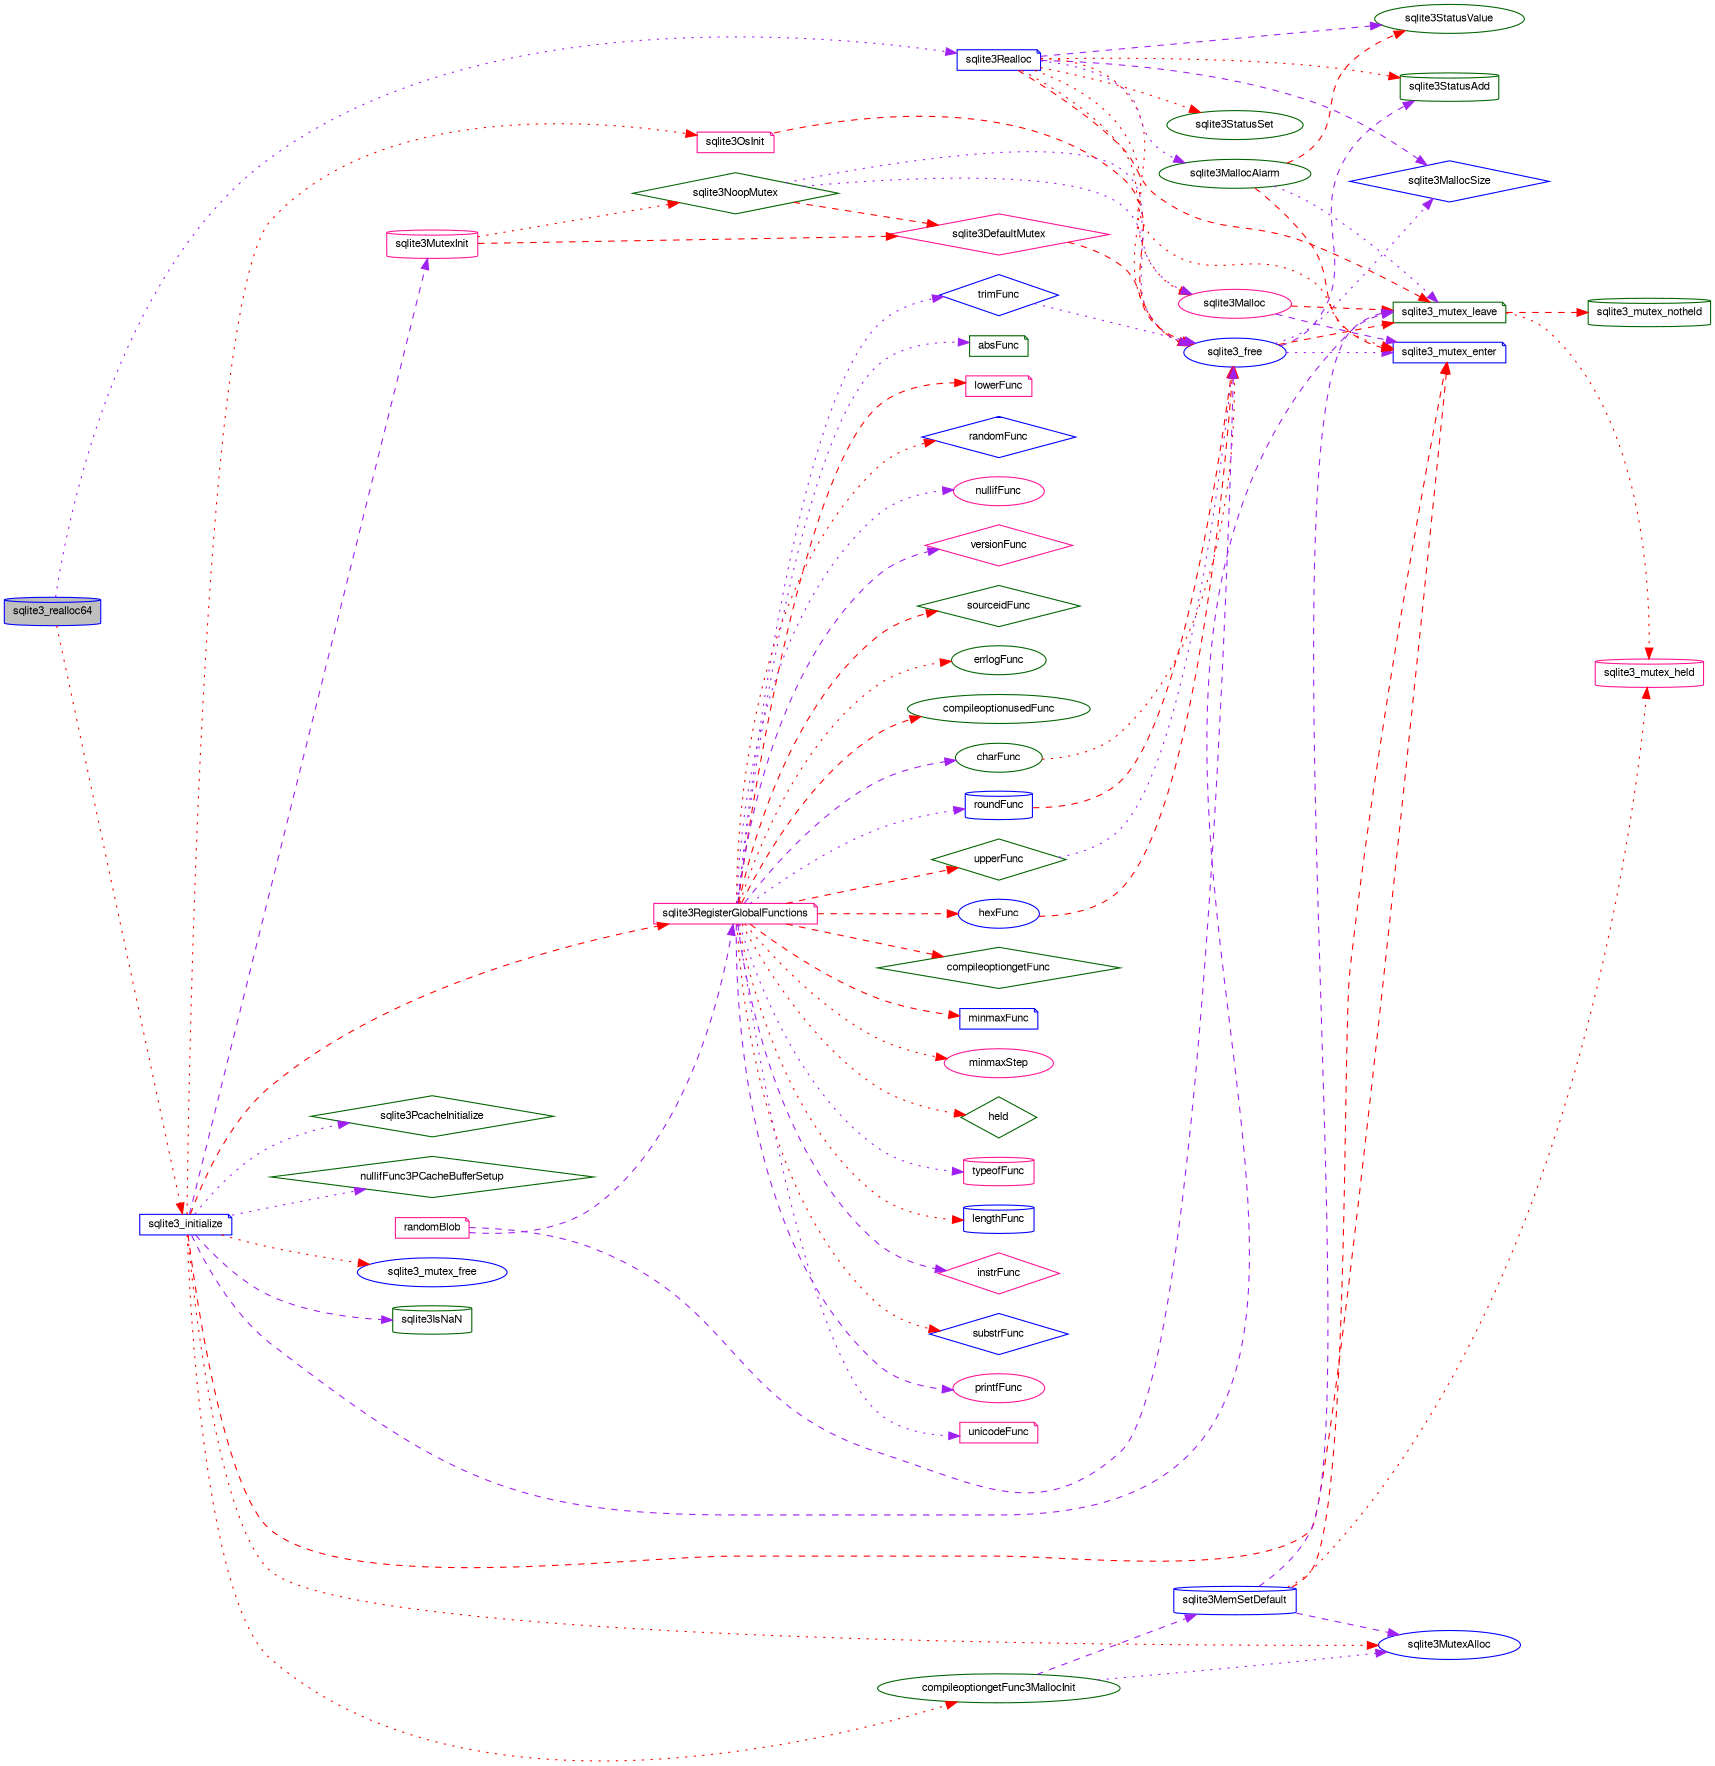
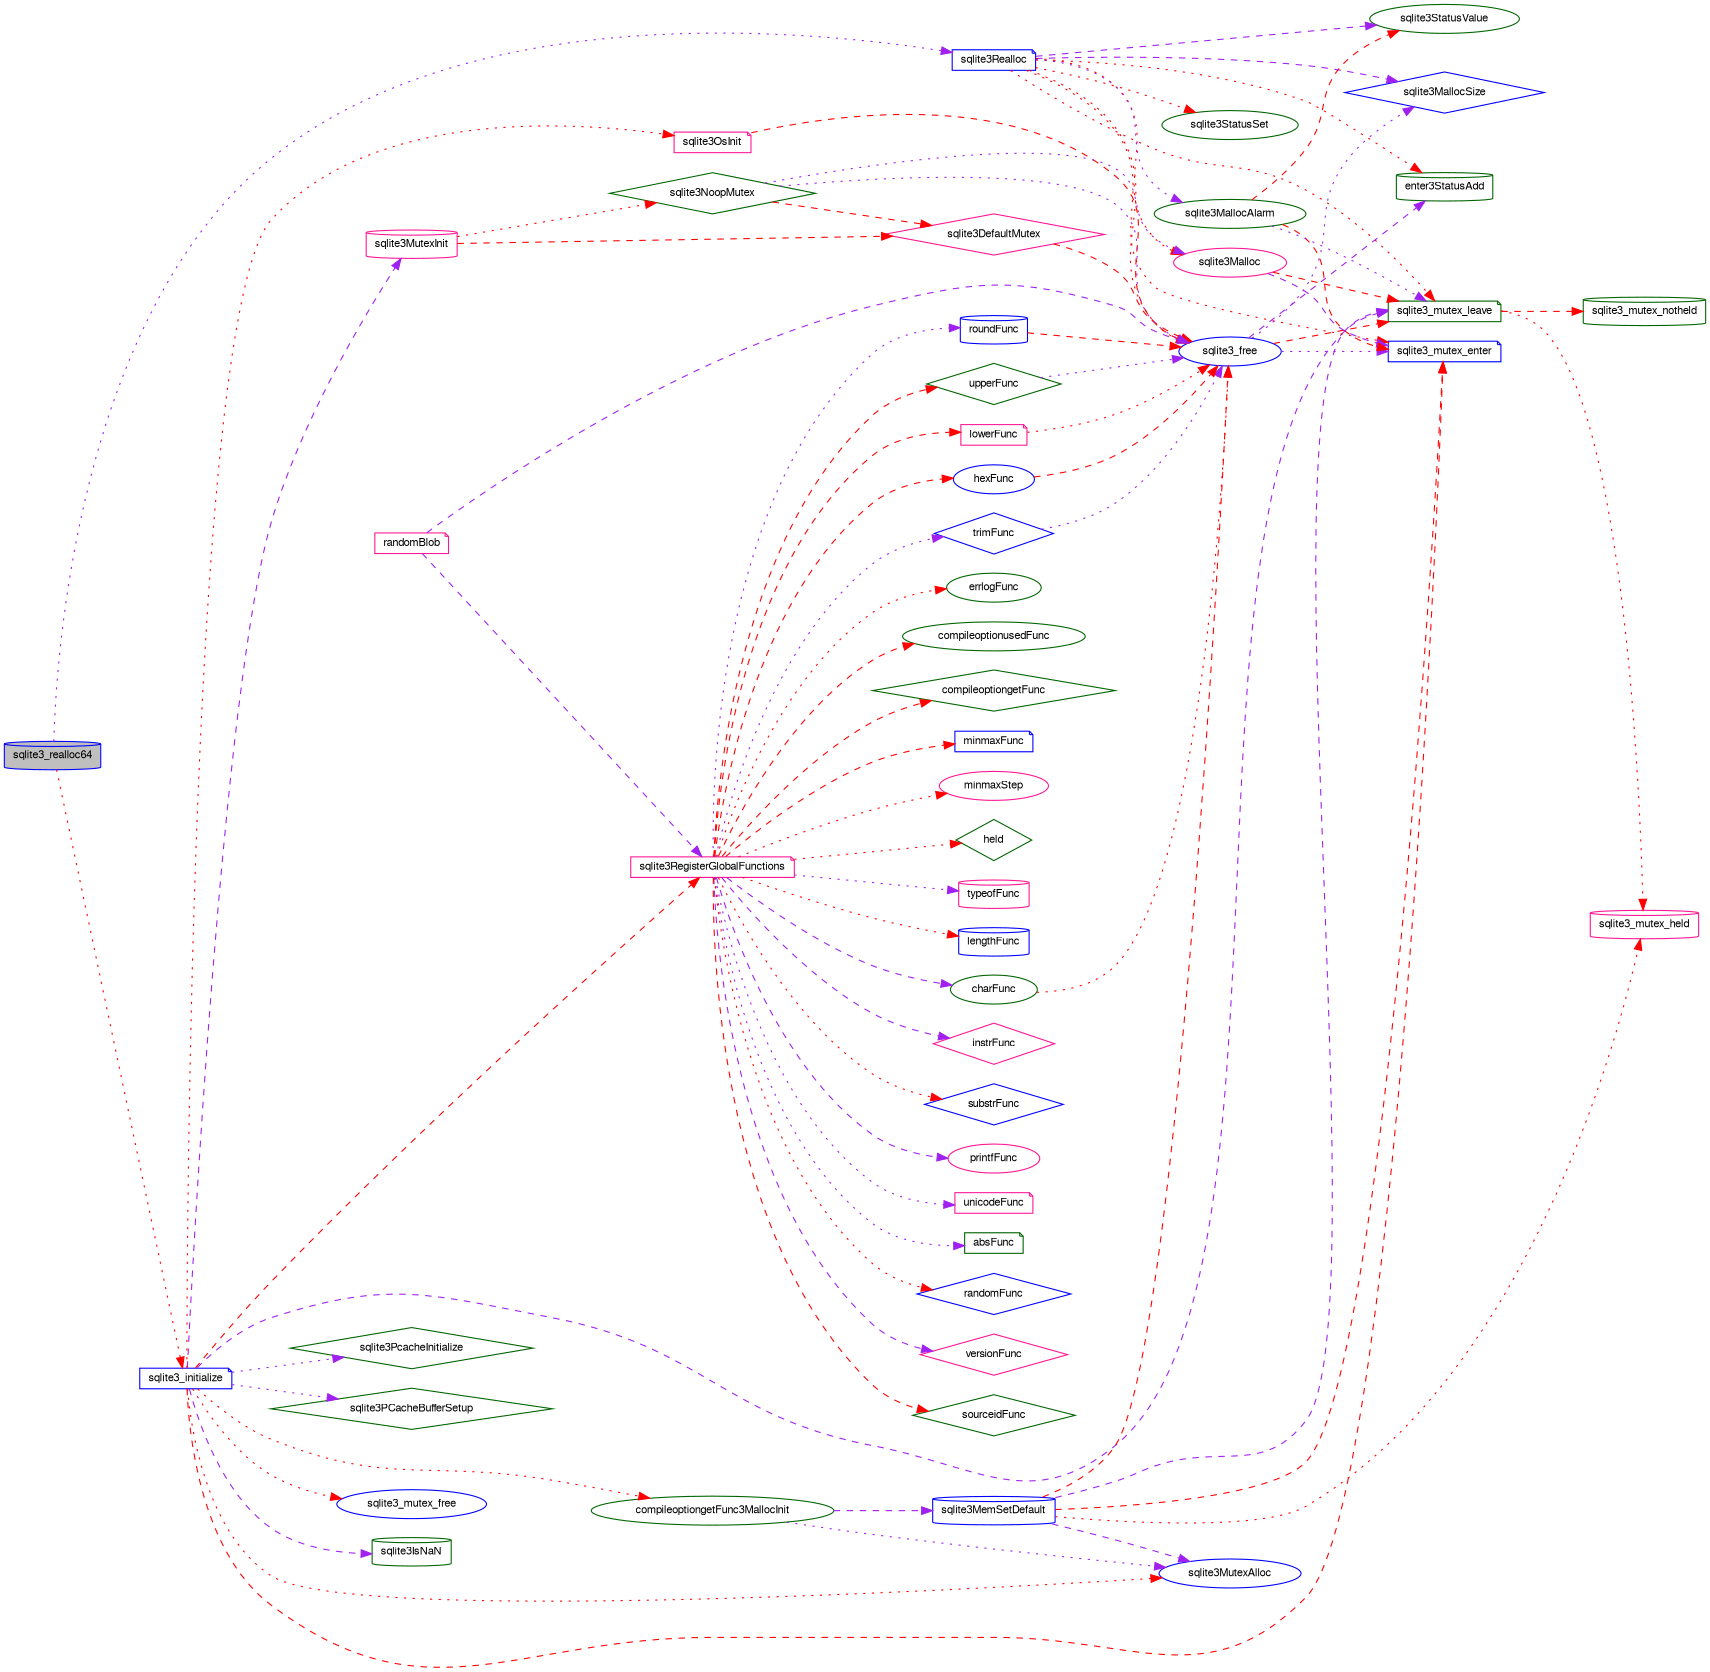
node "sqlite3StatusAdd": label "sqlite3StatusAdd" -> "enter3StatusAdd"
edge "sqlite3Realloc" -> "sqlite3_mutex_leave": style dashed -> dotted
edge "lowerFunc" -> "sqlite3_free": added
node "nullifFunc": removed
edge "sqlite3MemSetDefault" -> "sqlite3_free": added
node "nullifFunc3PCacheBufferSetup": label "nullifFunc3PCacheBufferSetup" -> "sqlite3PCacheBufferSetup"
